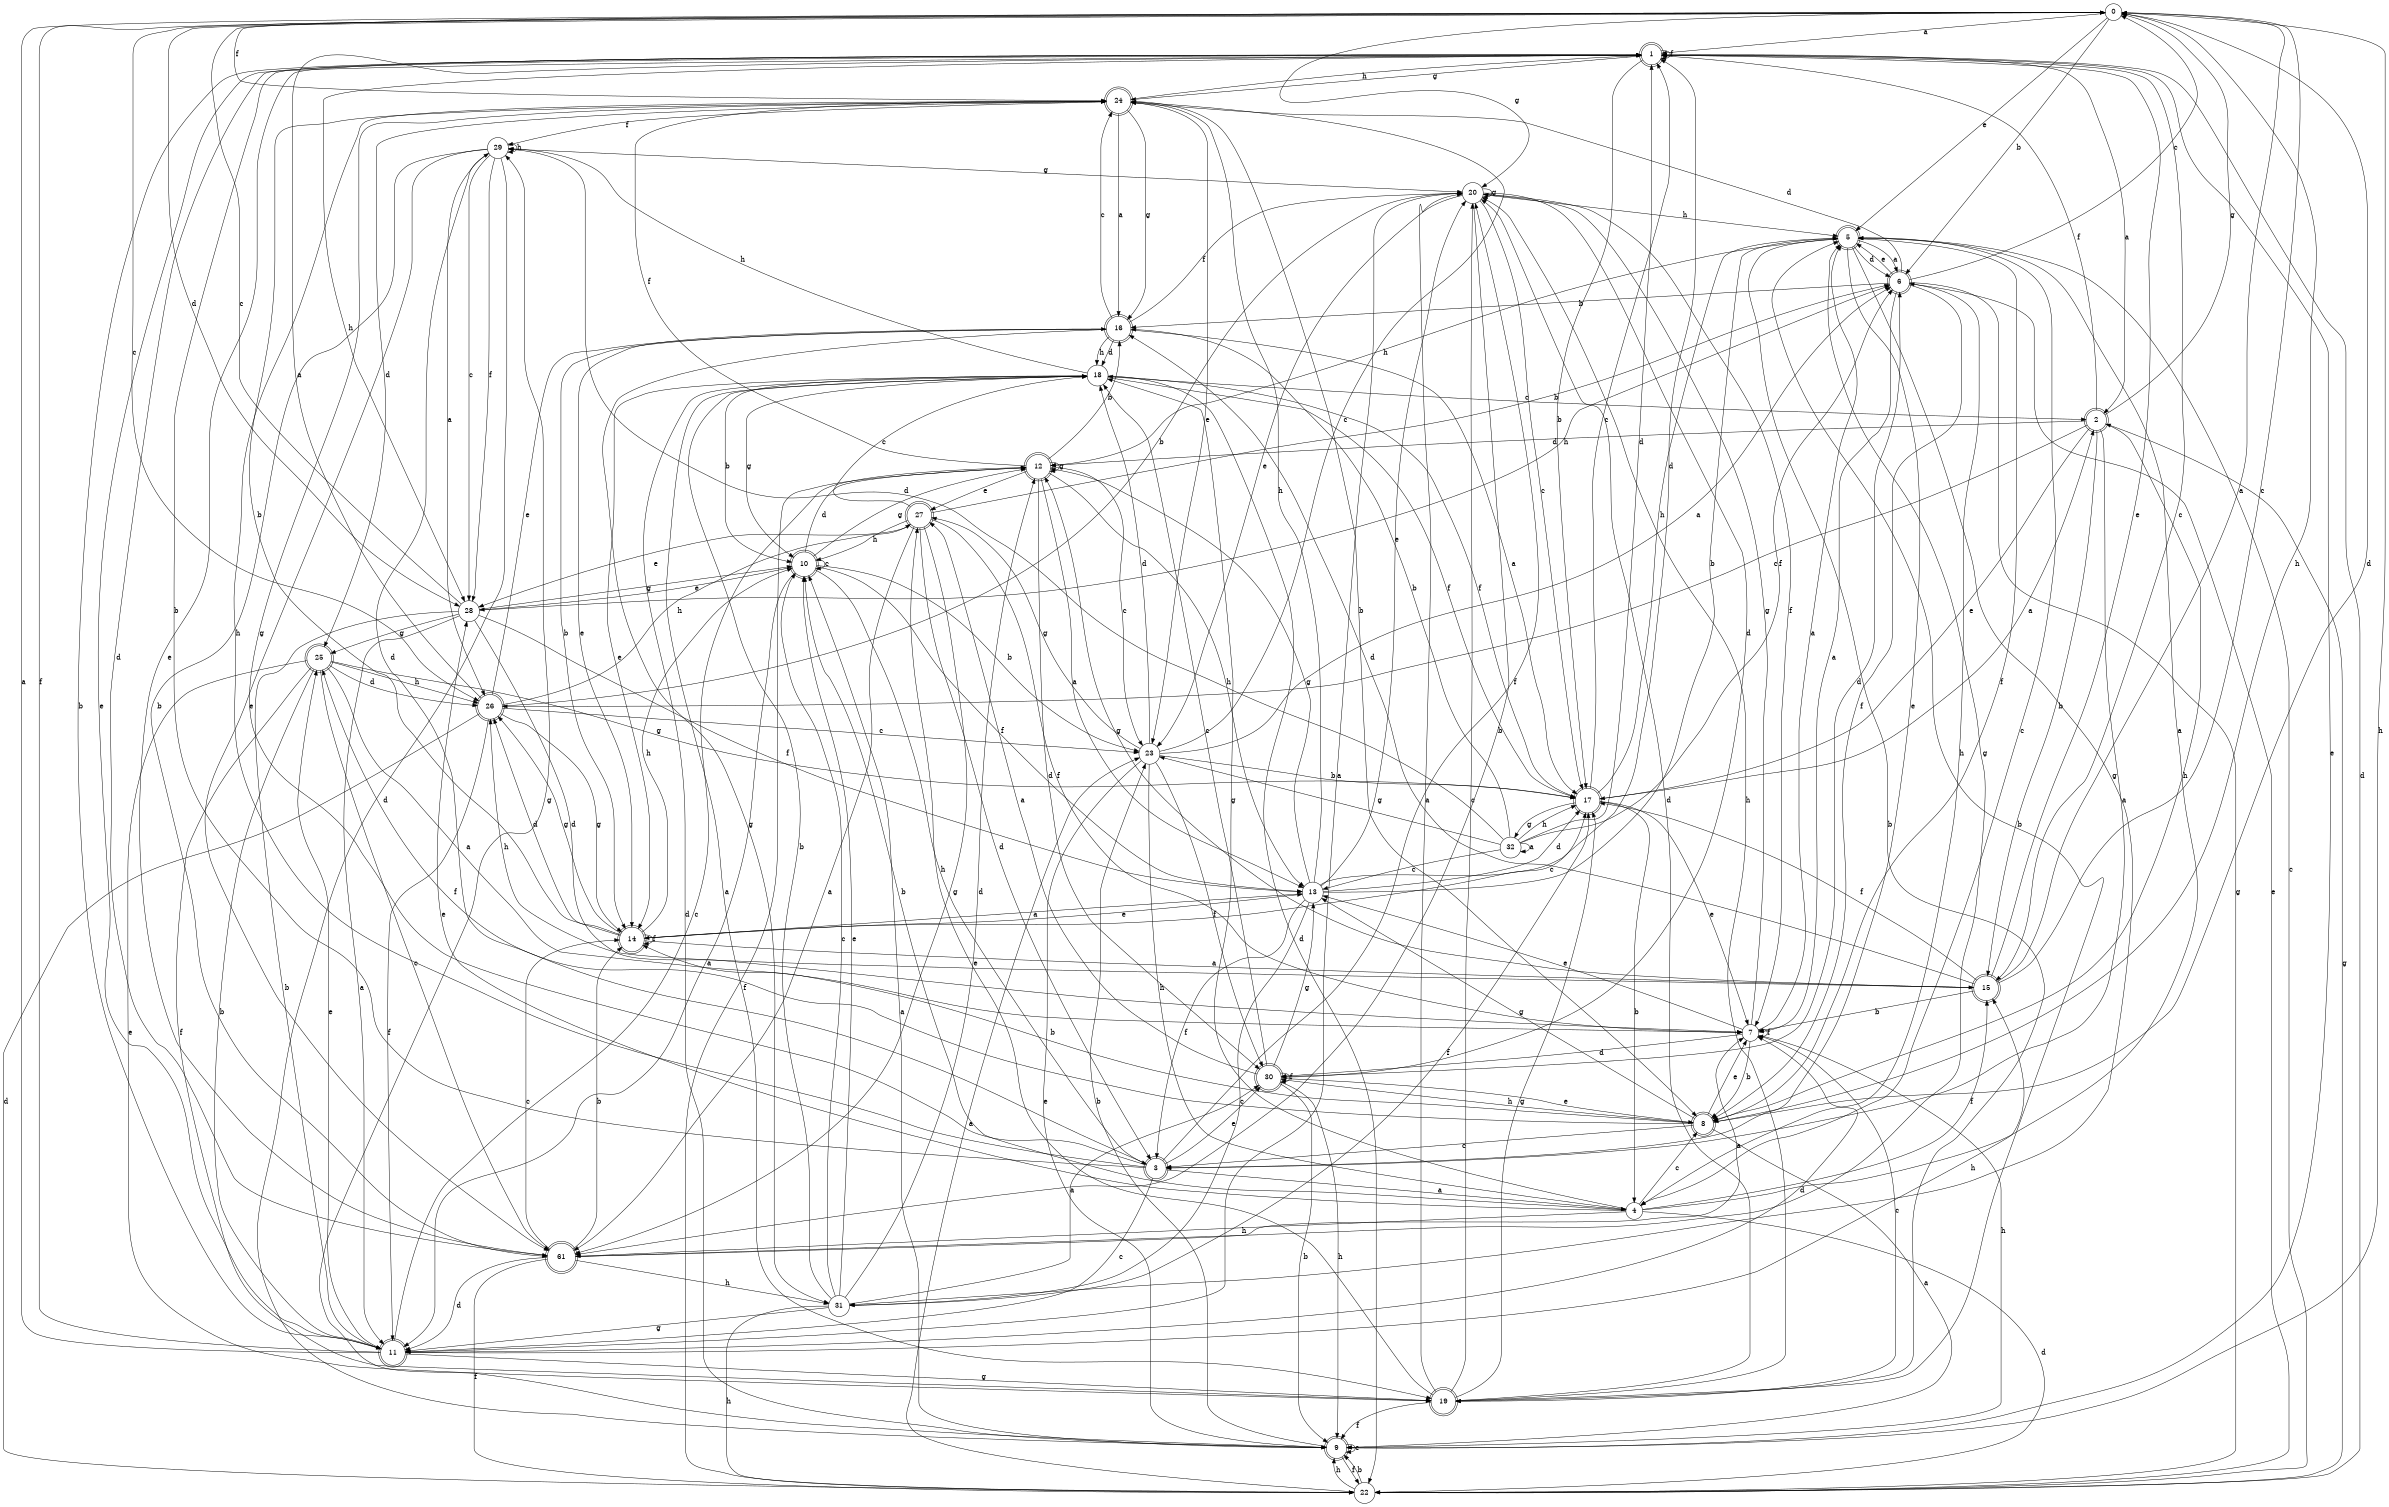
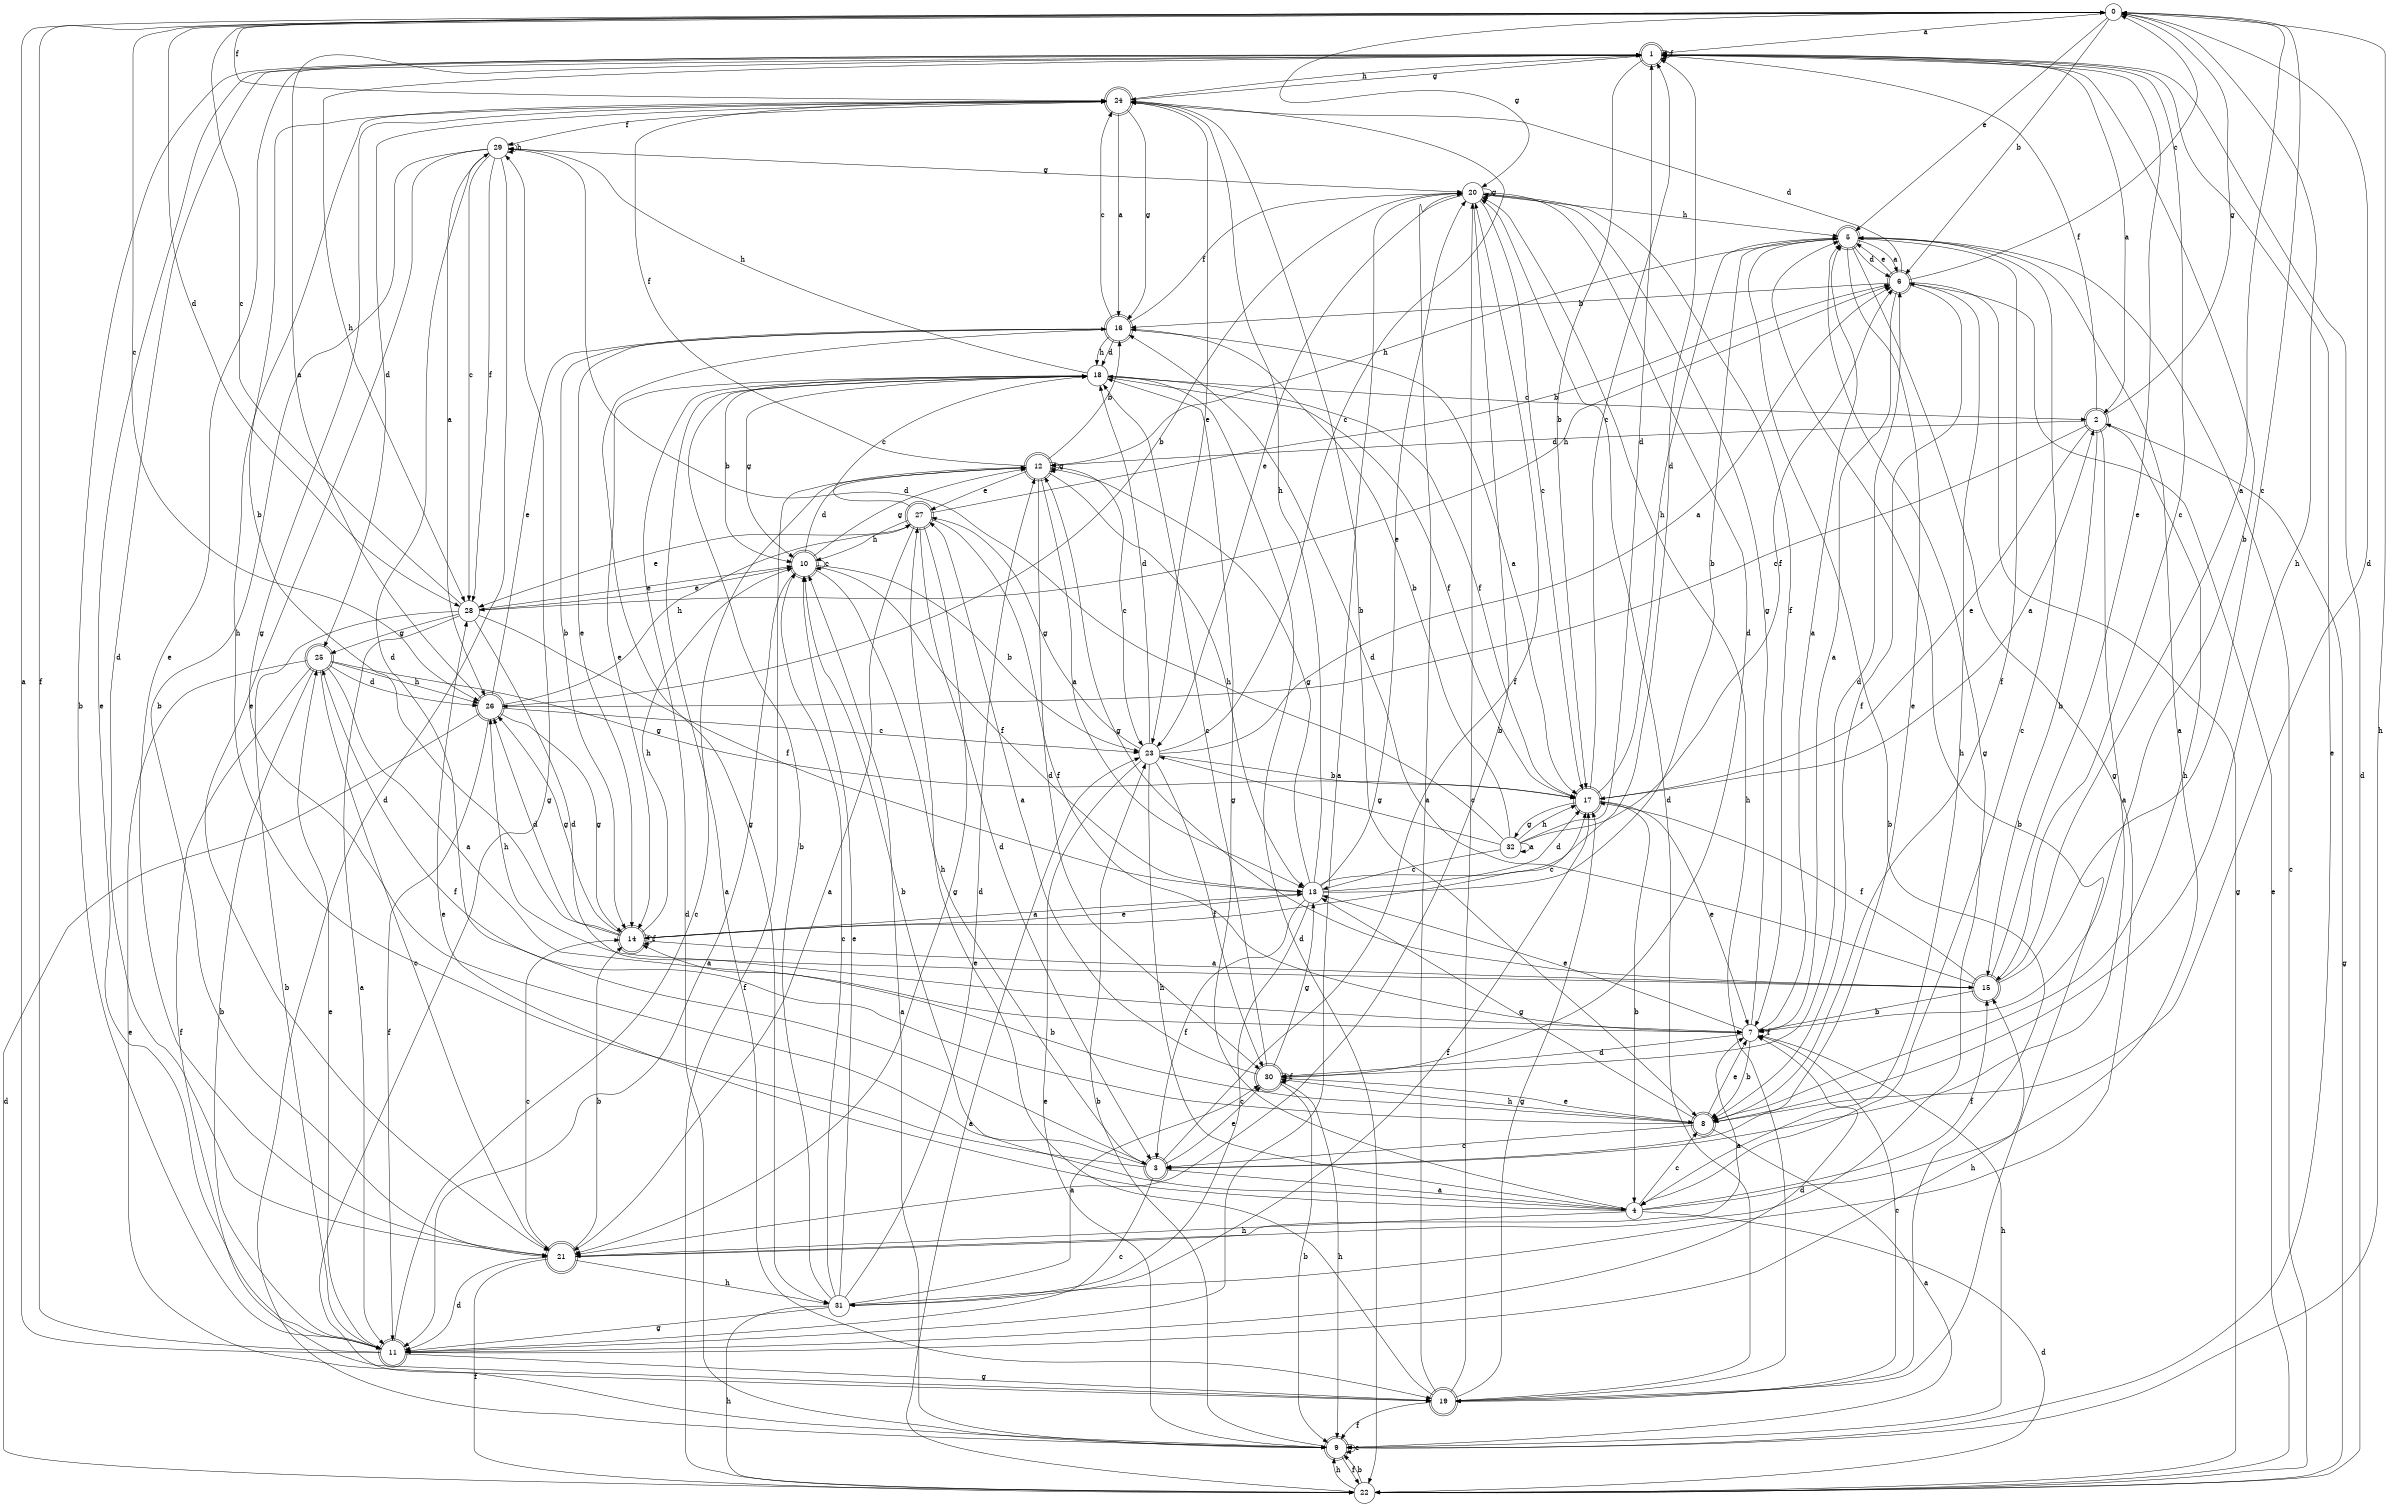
edge "3" -> "1": now "7" -> "1"
edge "28" -> "10": label "g" -> "e"
node "61": label "61" -> "21"
